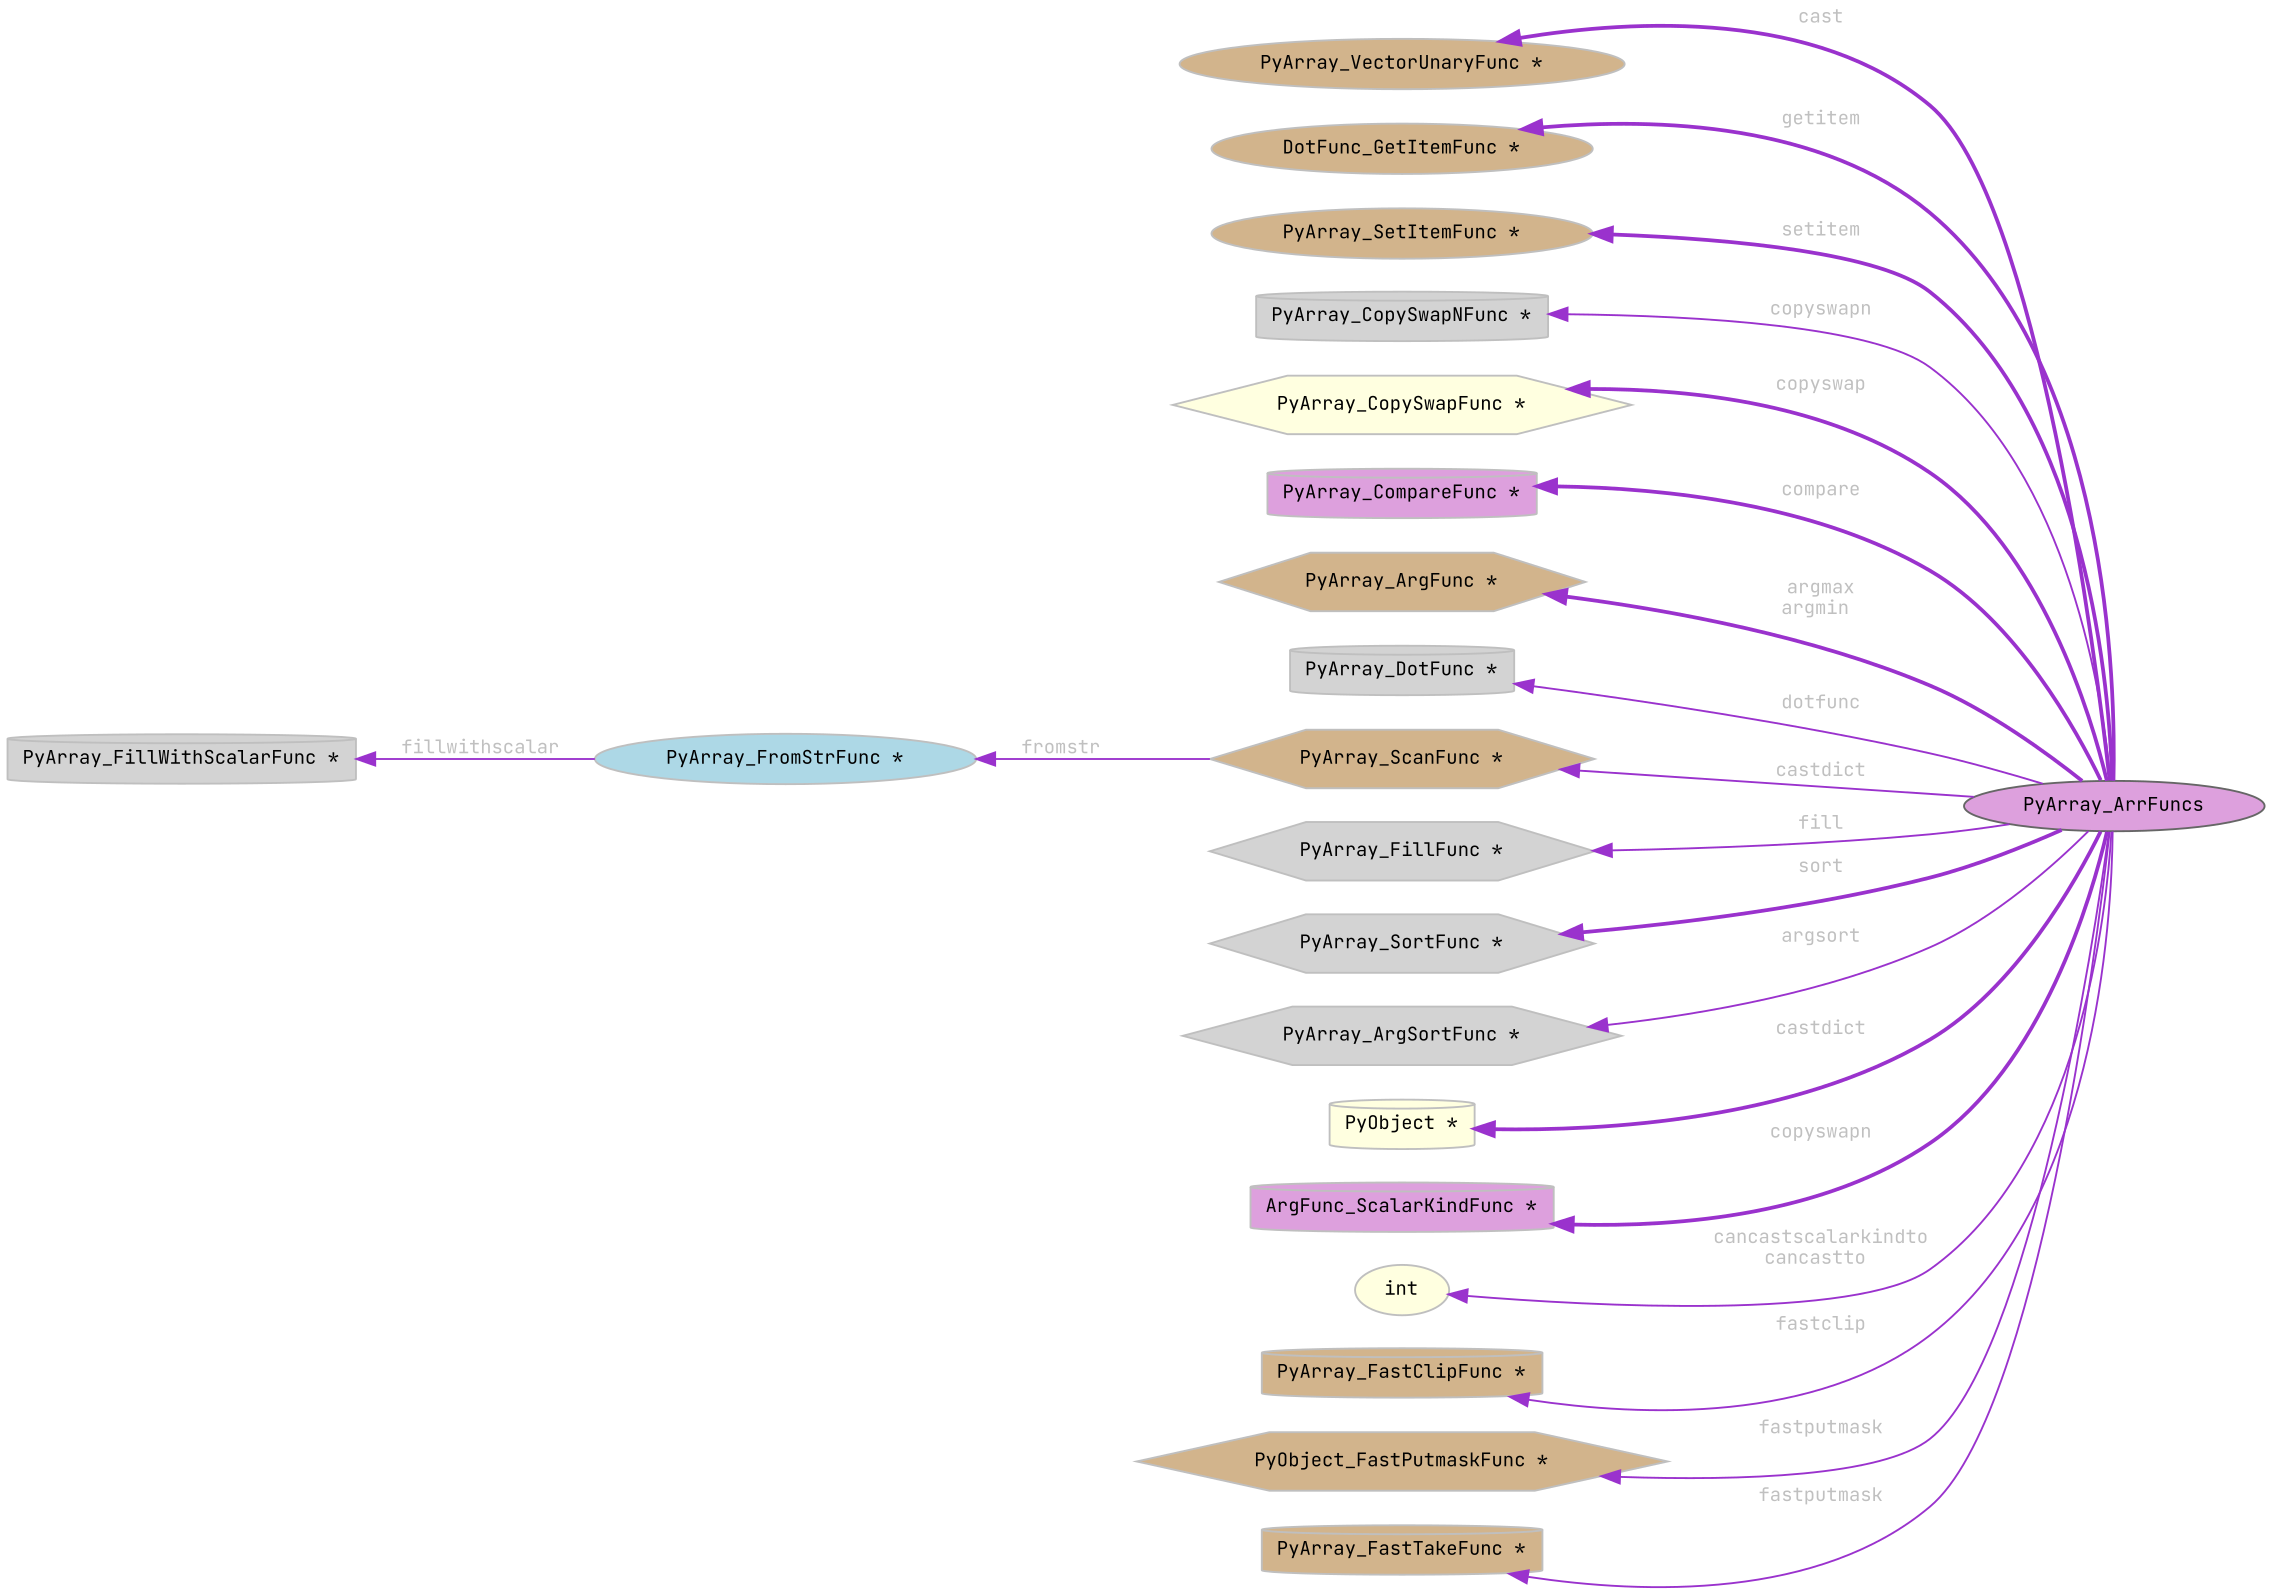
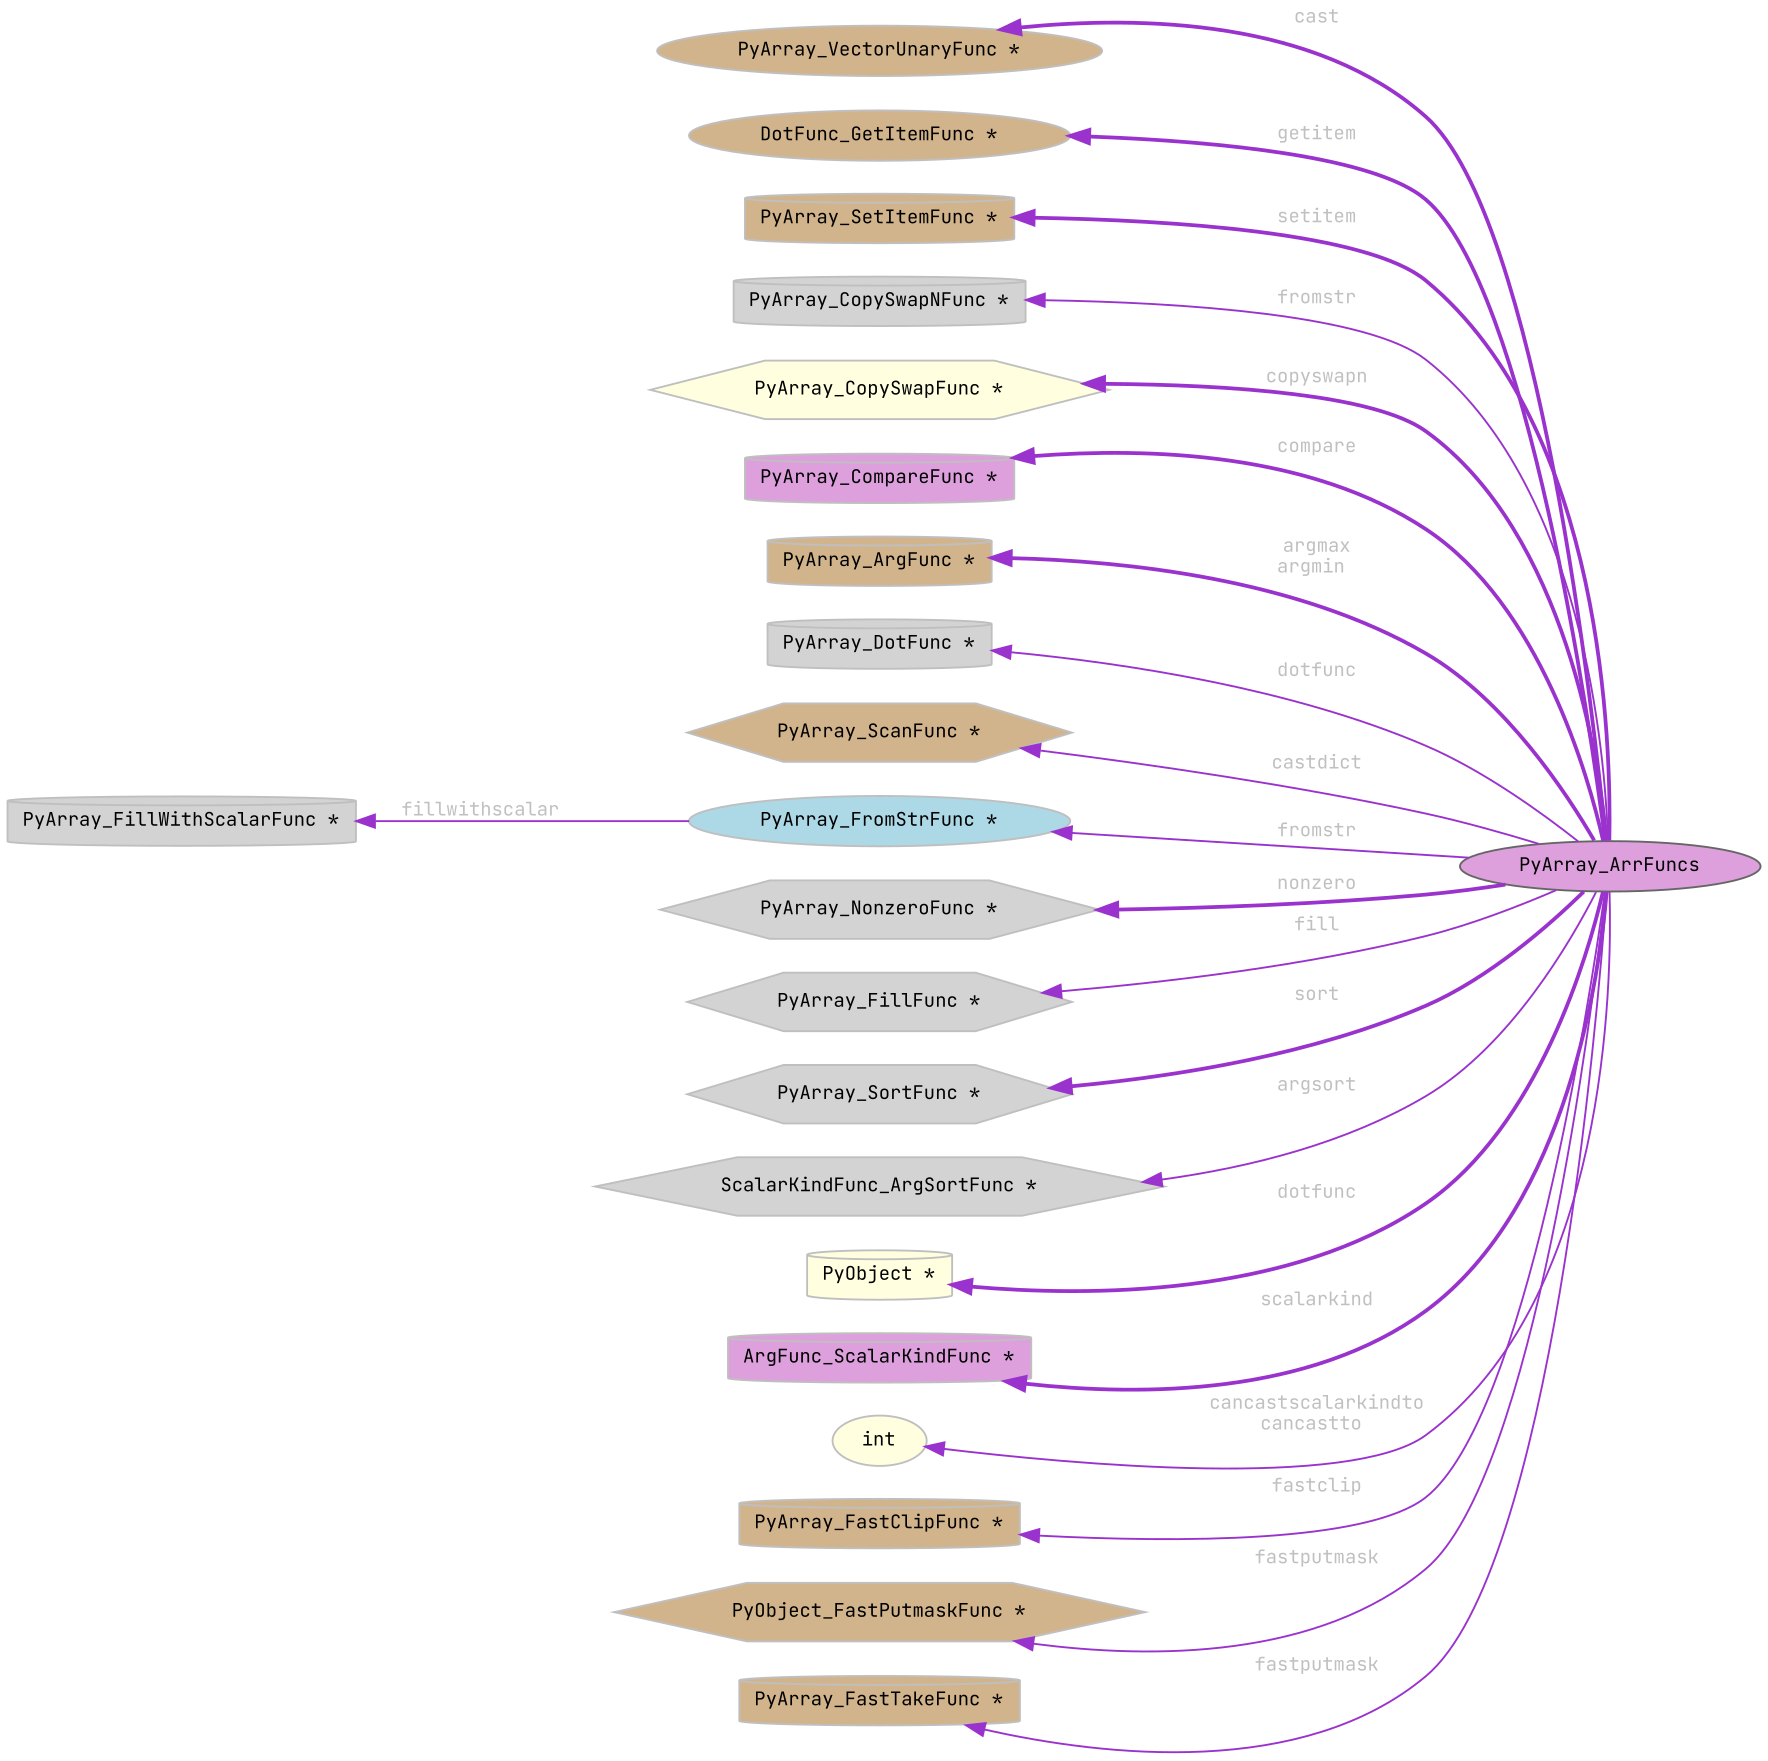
node "PyArray_SetItemFunc *": shape ellipse -> cylinder
edge "PyArray_ArrFuncs" -> "PyArray_CopySwapNFunc *": label " copyswapn" -> " fromstr"
edge "PyArray_ArrFuncs" -> "PyArray_CopySwapFunc *": label " copyswap" -> " copyswapn"
node "PyArray_ArgFunc *": shape hexagon -> cylinder
edge "PyArray_ScanFunc *" -> "PyArray_FromStrFunc *": now "PyArray_ArrFuncs" -> "PyArray_FromStrFunc *"
node "PyArray_NonzeroFunc *": added
edge "PyArray_ArrFuncs" -> "PyObject *": label " castdict" -> " dotfunc"
node "PyArray_ArgSortFunc *": label "PyArray_ArgSortFunc *" -> "ScalarKindFunc_ArgSortFunc *"
edge "PyArray_ArrFuncs" -> "ArgFunc_ScalarKindFunc *": label " copyswapn" -> " scalarkind"
